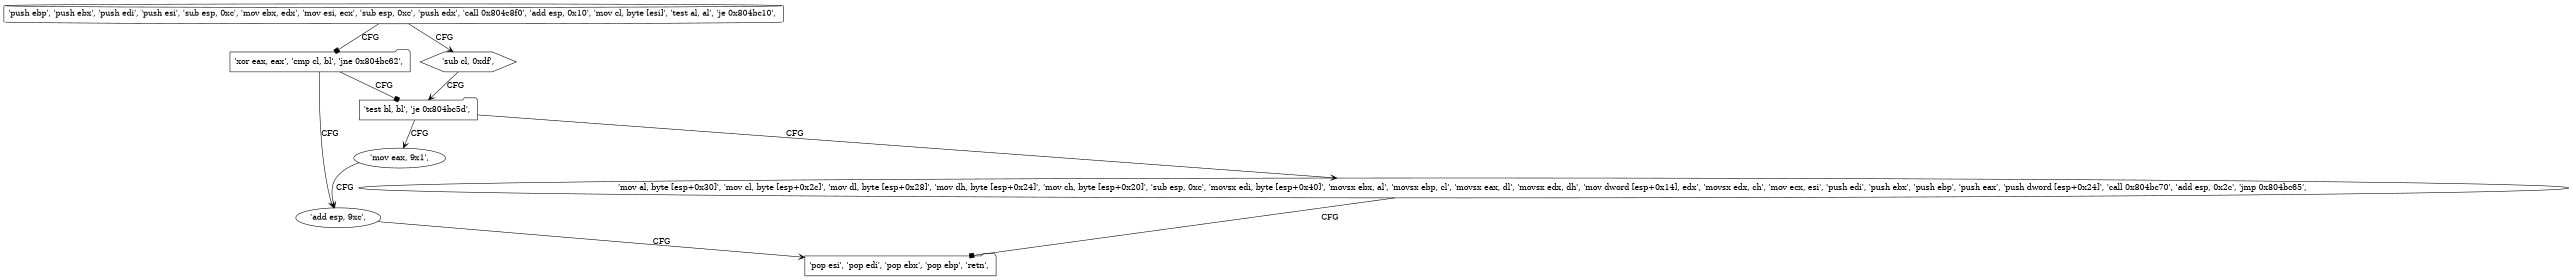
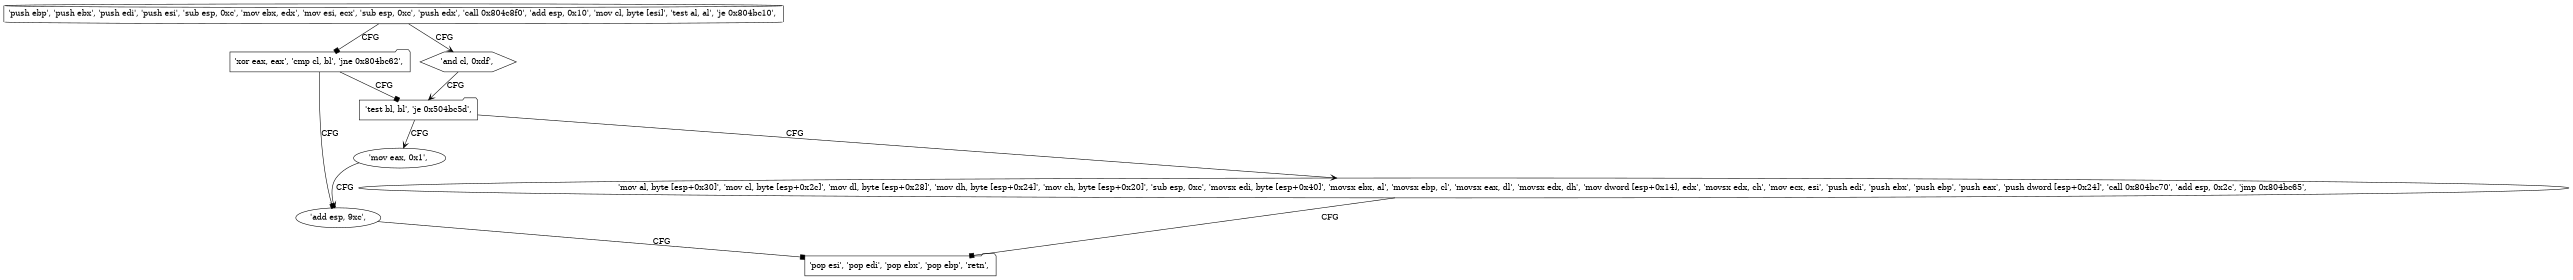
node "'sub cl, 0xdf',": label "'sub cl, 0xdf'," -> "'and cl, 0xdf',"
node "'test bl, bl', 'je 0x804bc5d',": label "'test bl, bl', 'je 0x804bc5d'," -> "'test bl, bl', 'je 0x504bc5d',"
edge "'xor eax, eax', 'cmp cl, bl', 'jne 0x804bc62'," -> "'add esp, 9xc',": arrowhead vee -> box
node "'mov eax, 9x1',": label "'mov eax, 9x1'," -> "'mov eax, 0x1',"
edge "'add esp, 9xc'," -> "'pop esi', 'pop edi', 'pop ebx', 'pop ebp', 'retn',": arrowhead vee -> box
